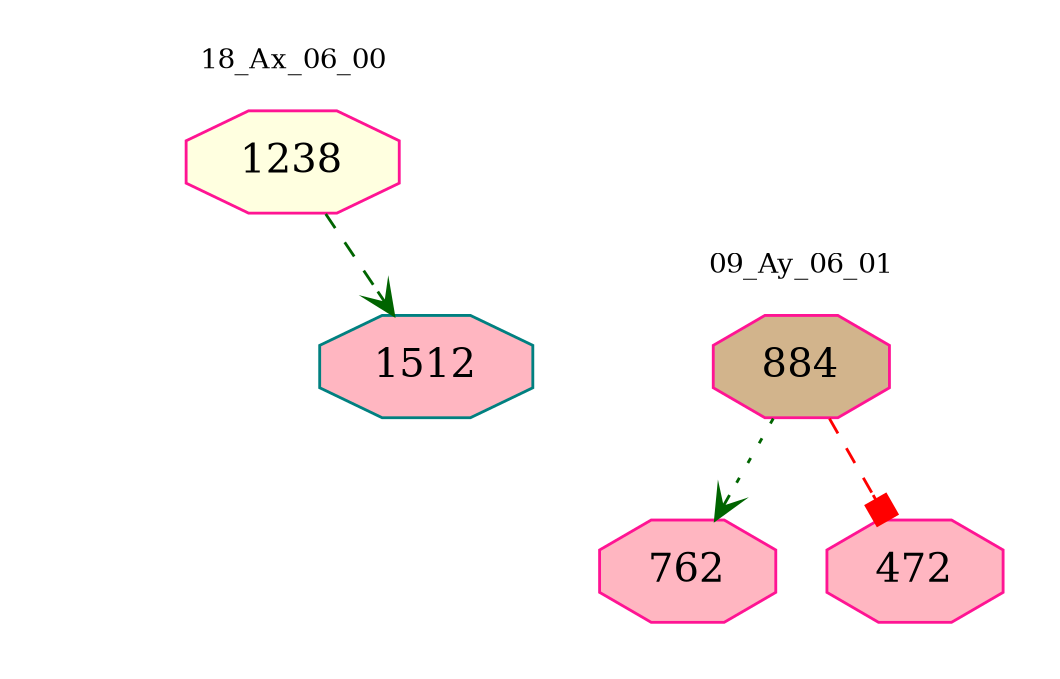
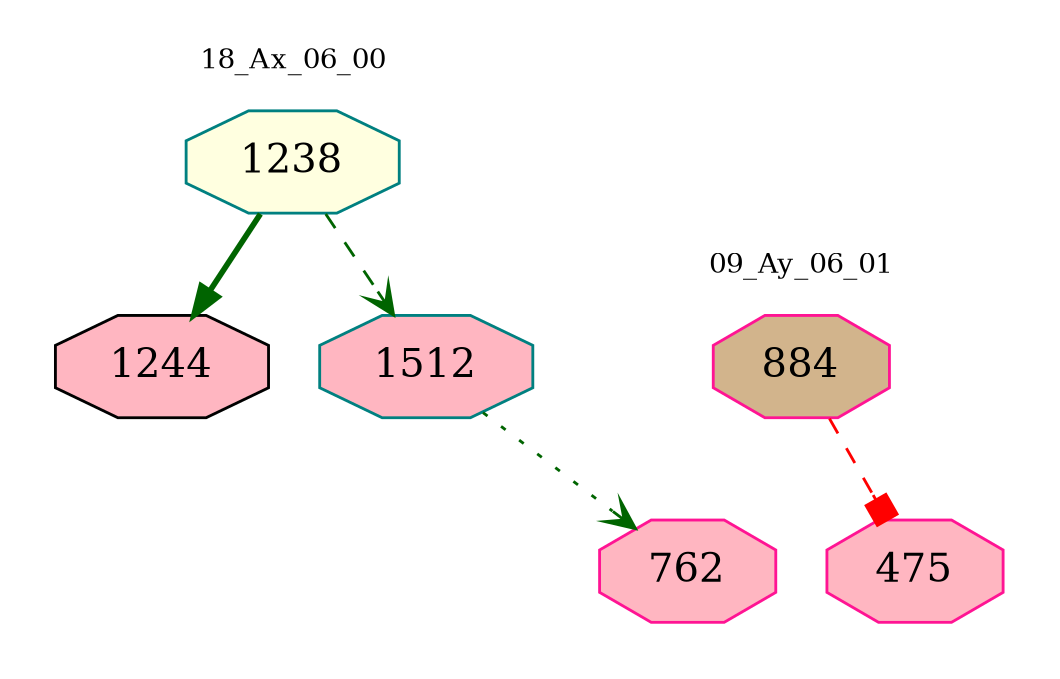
node "1238": color deeppink -> teal
node "1244": added
edge "884" -> "762": now "1512" -> "762"
node "472": label "472" -> "475"
